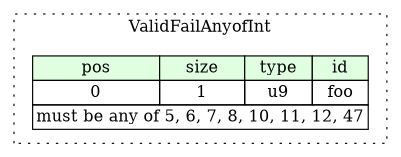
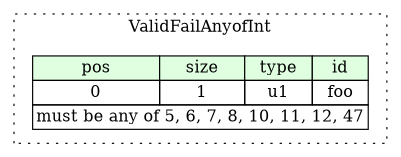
node "pos": text "u9" -> "u1"
